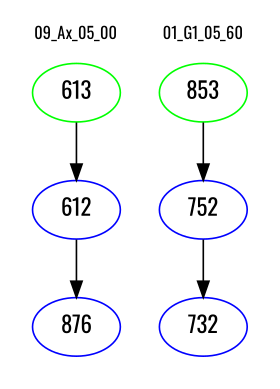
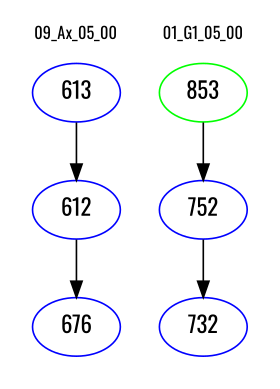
cluster "01_G1_05_60": label "01_G1_05_60" -> "01_G1_05_00"
node "613": color green -> blue
node "876": label "876" -> "676"
